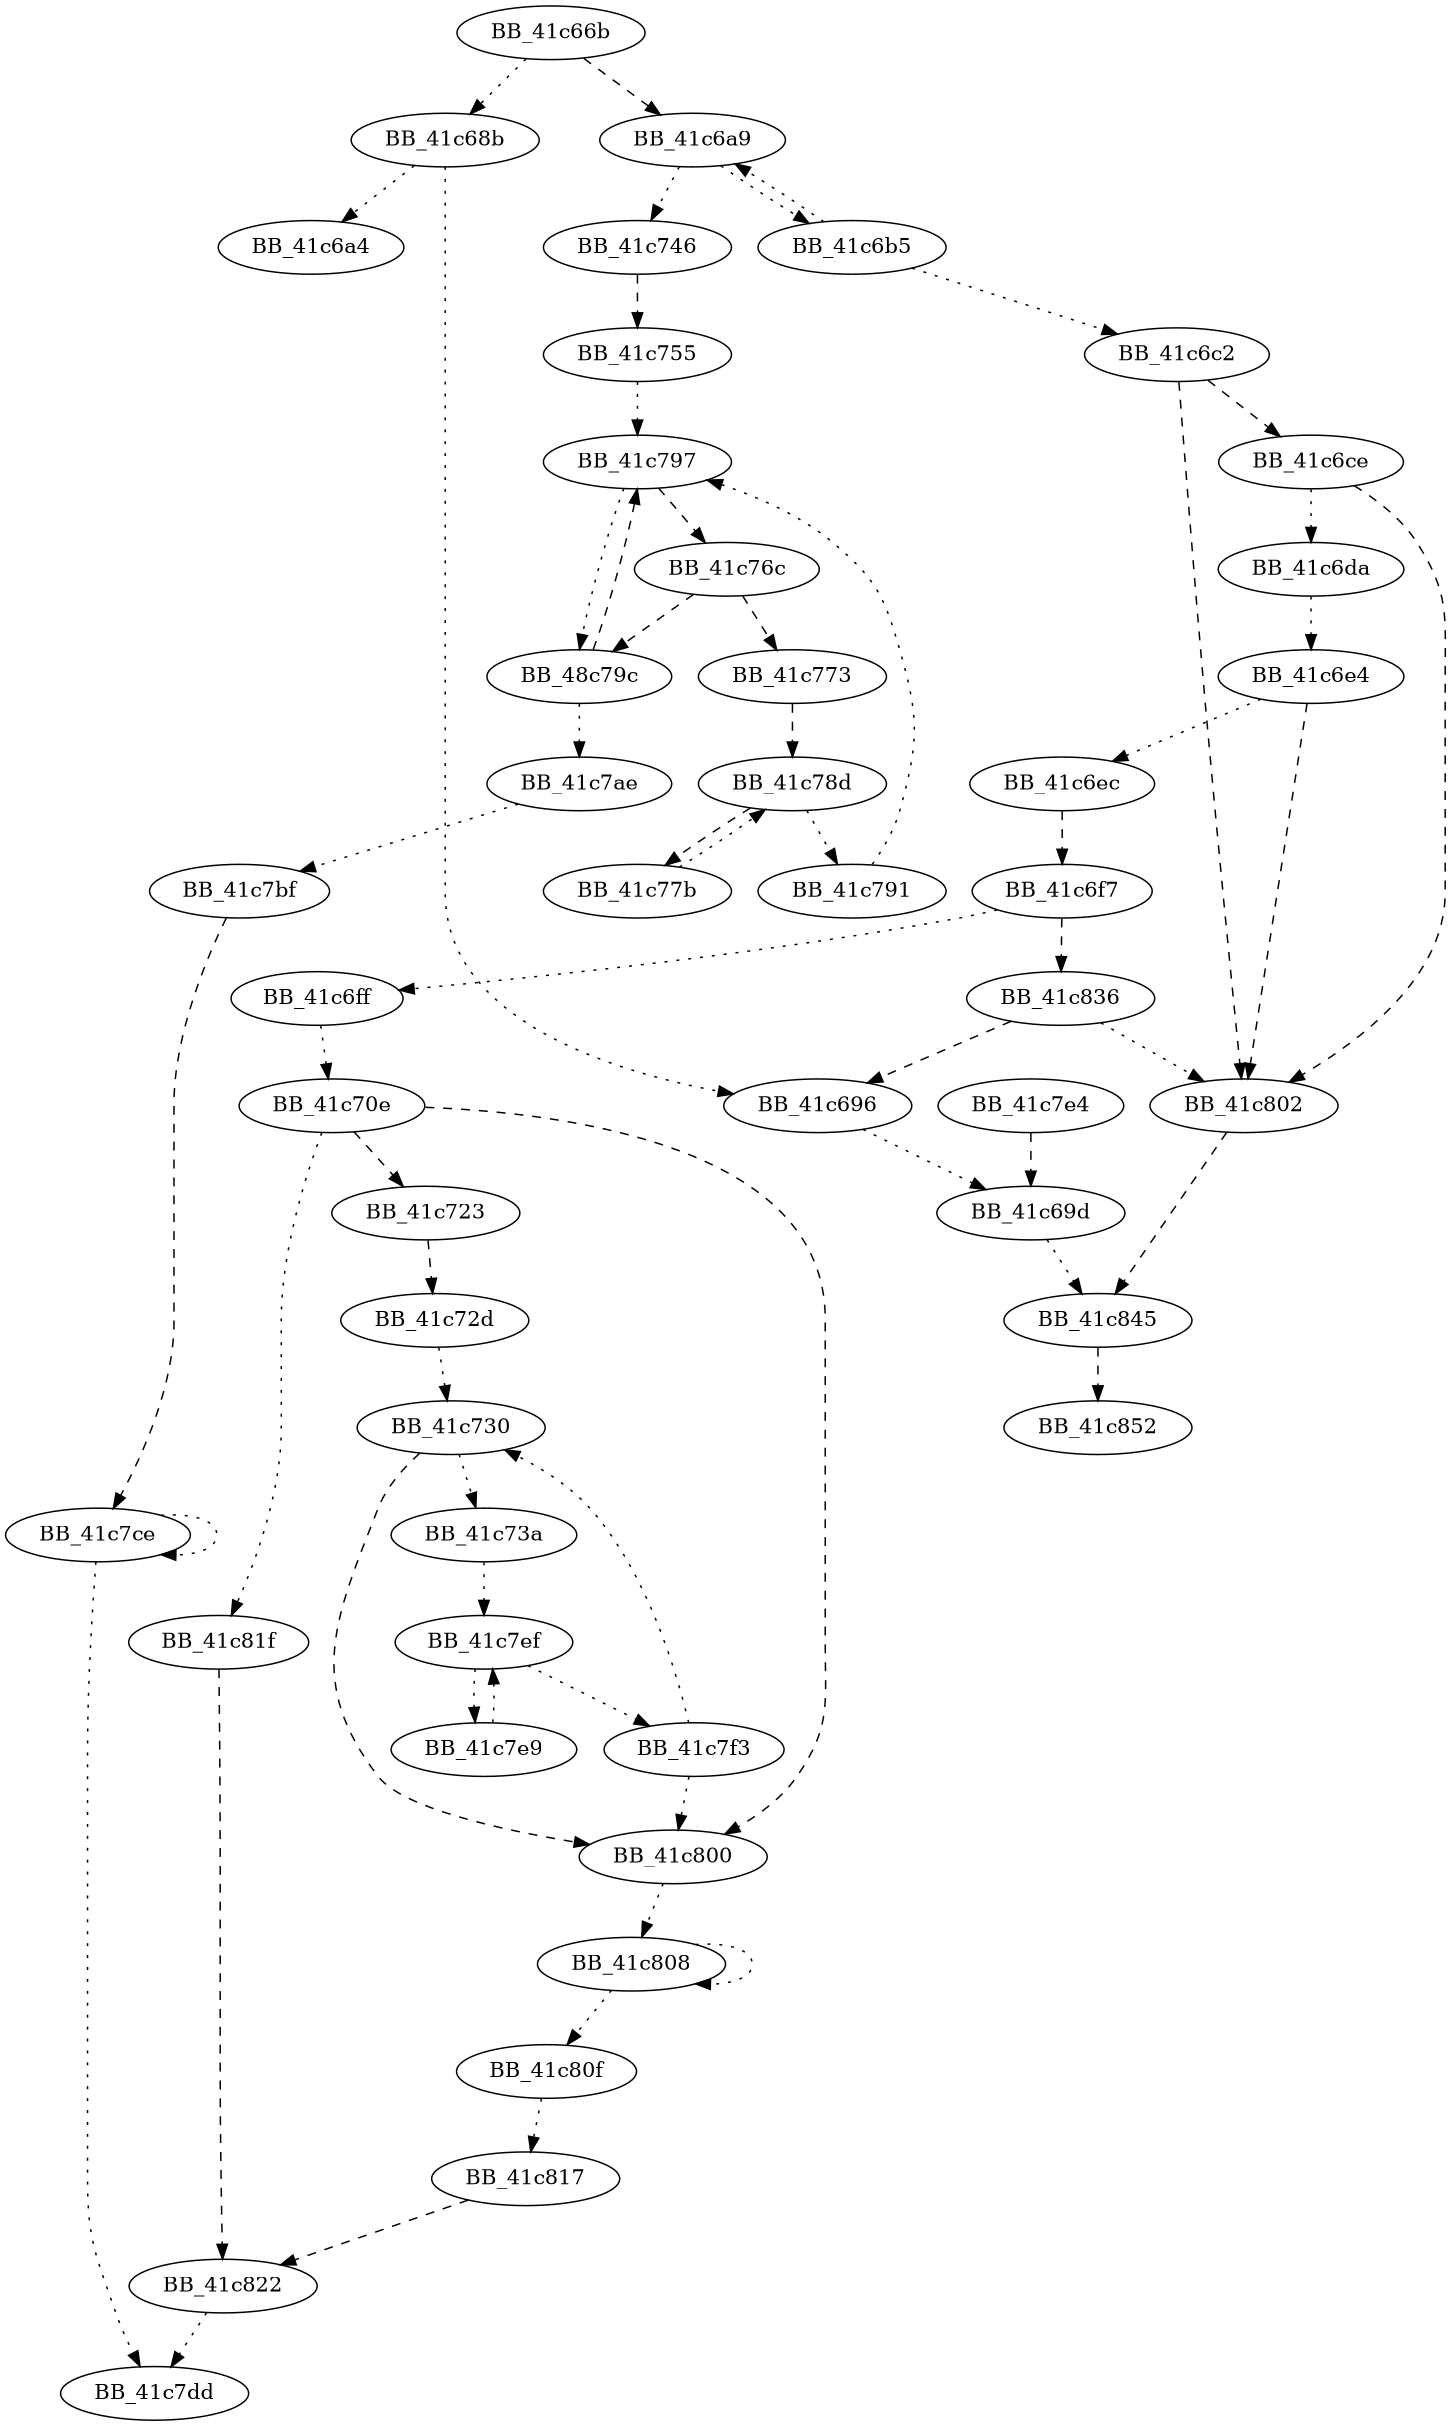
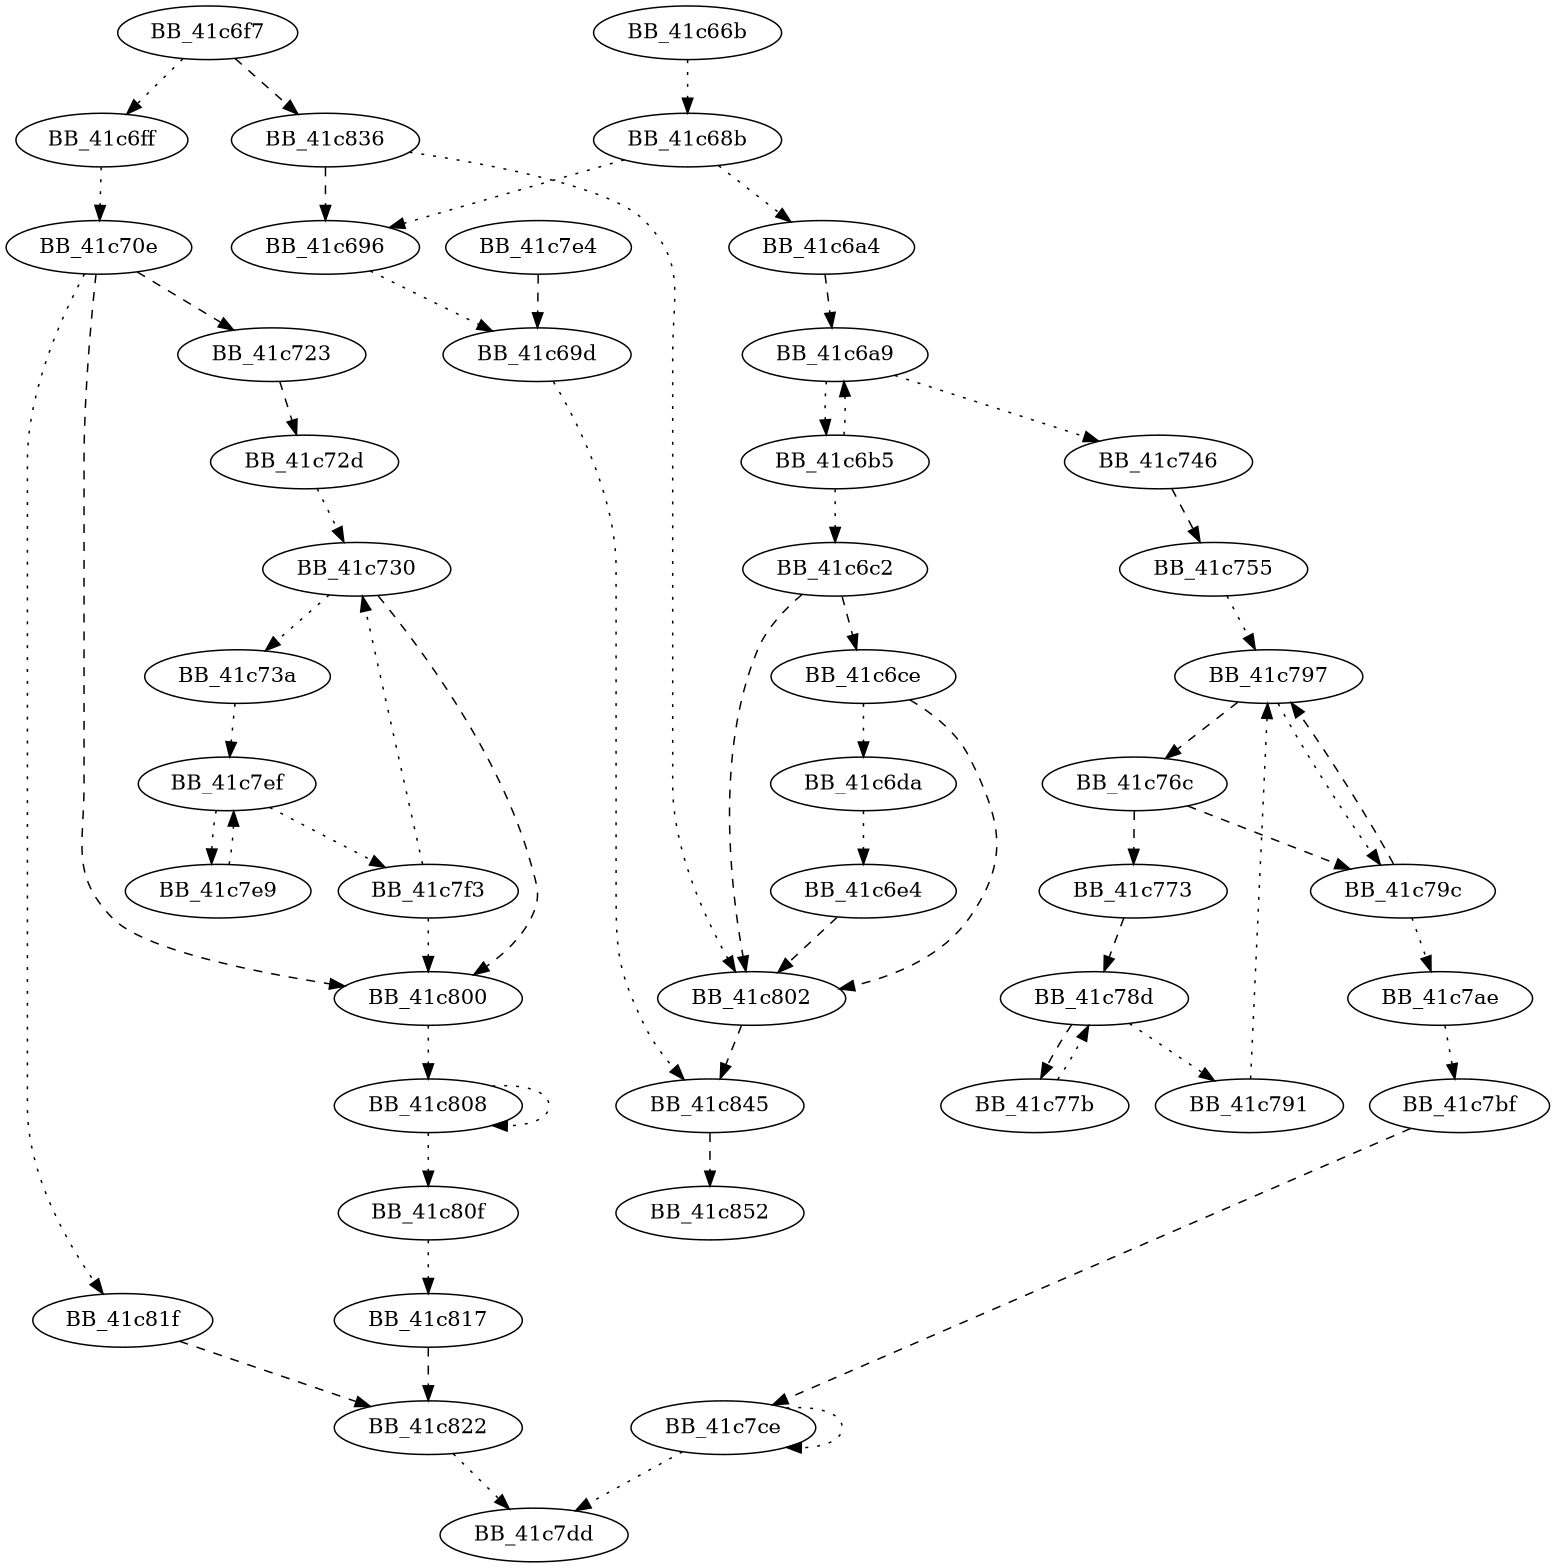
edge "BB_41c66b" -> "BB_41c6a9": now "BB_41c6a4" -> "BB_41c6a9"
node "BB_48c79c": label "BB_48c79c" -> "BB_41c79c"
node "BB_41c6ec": removed
